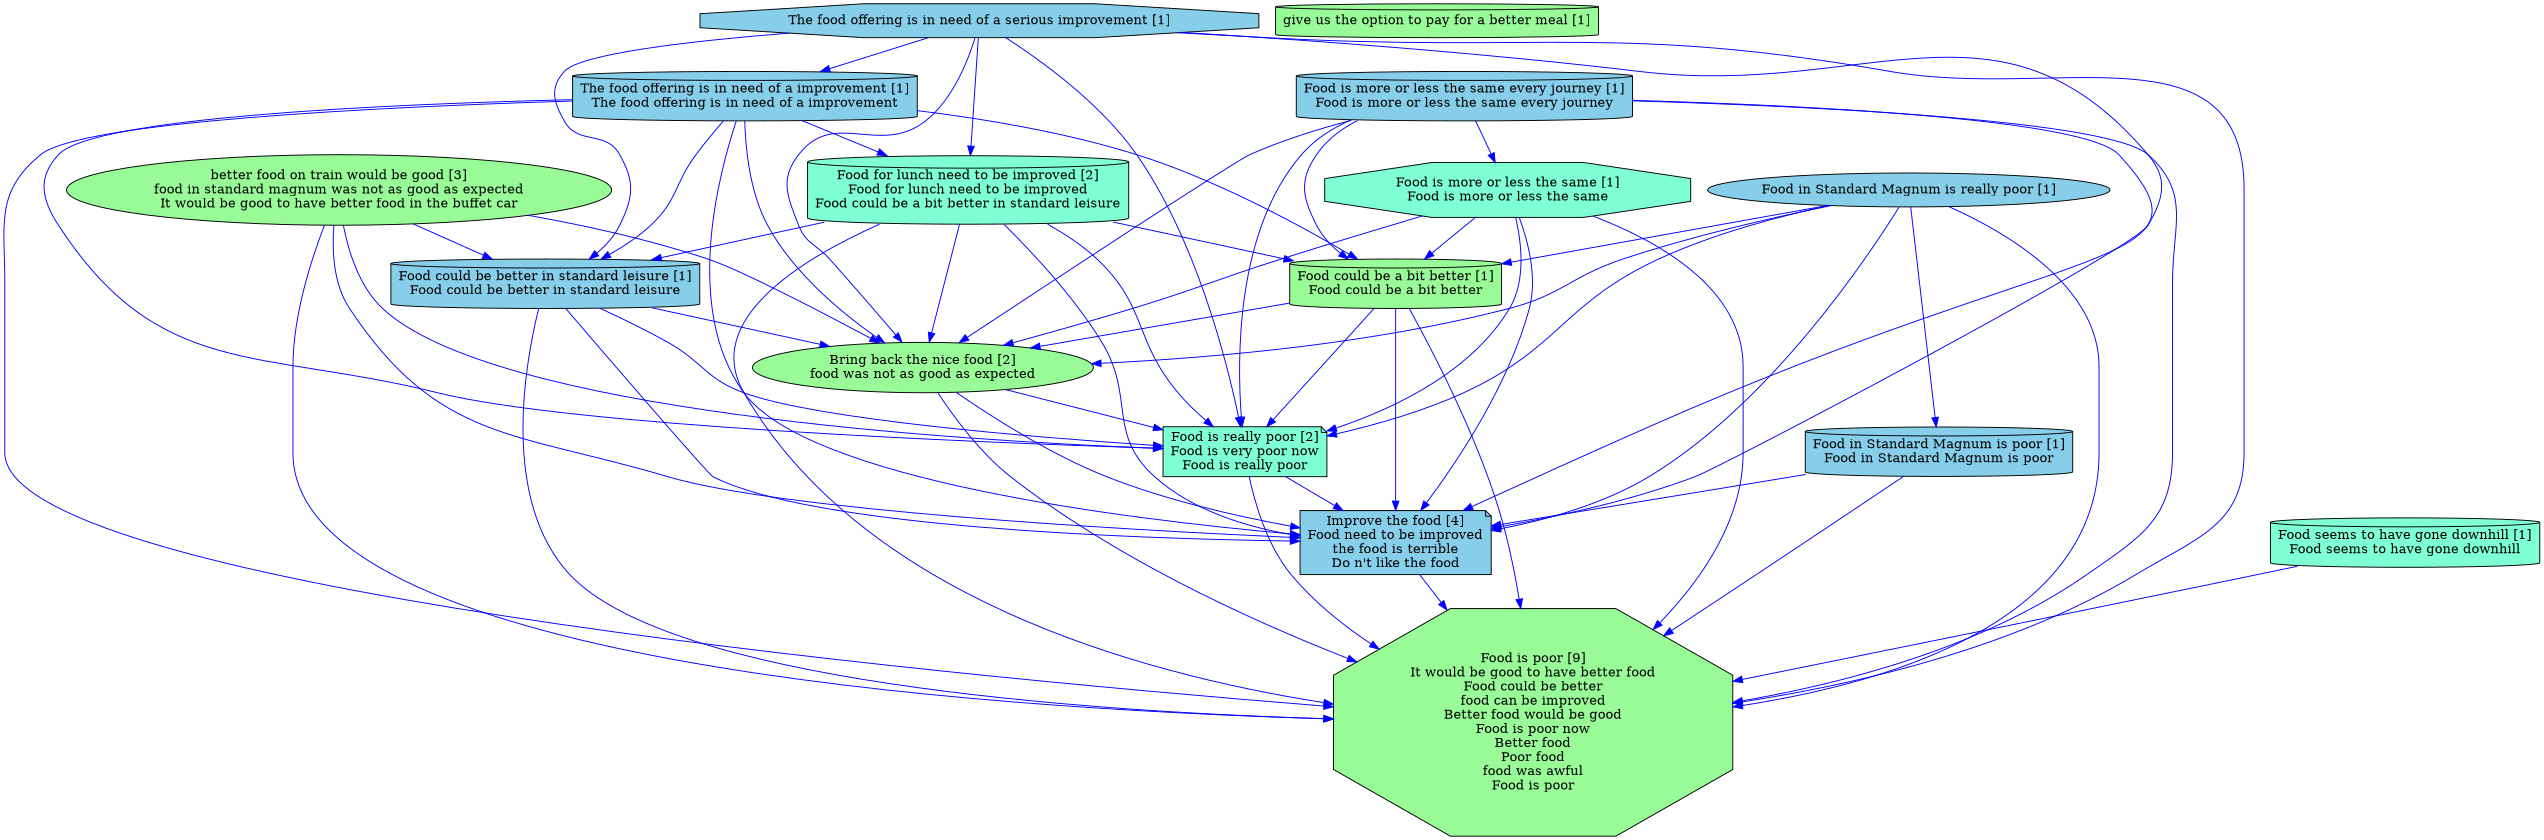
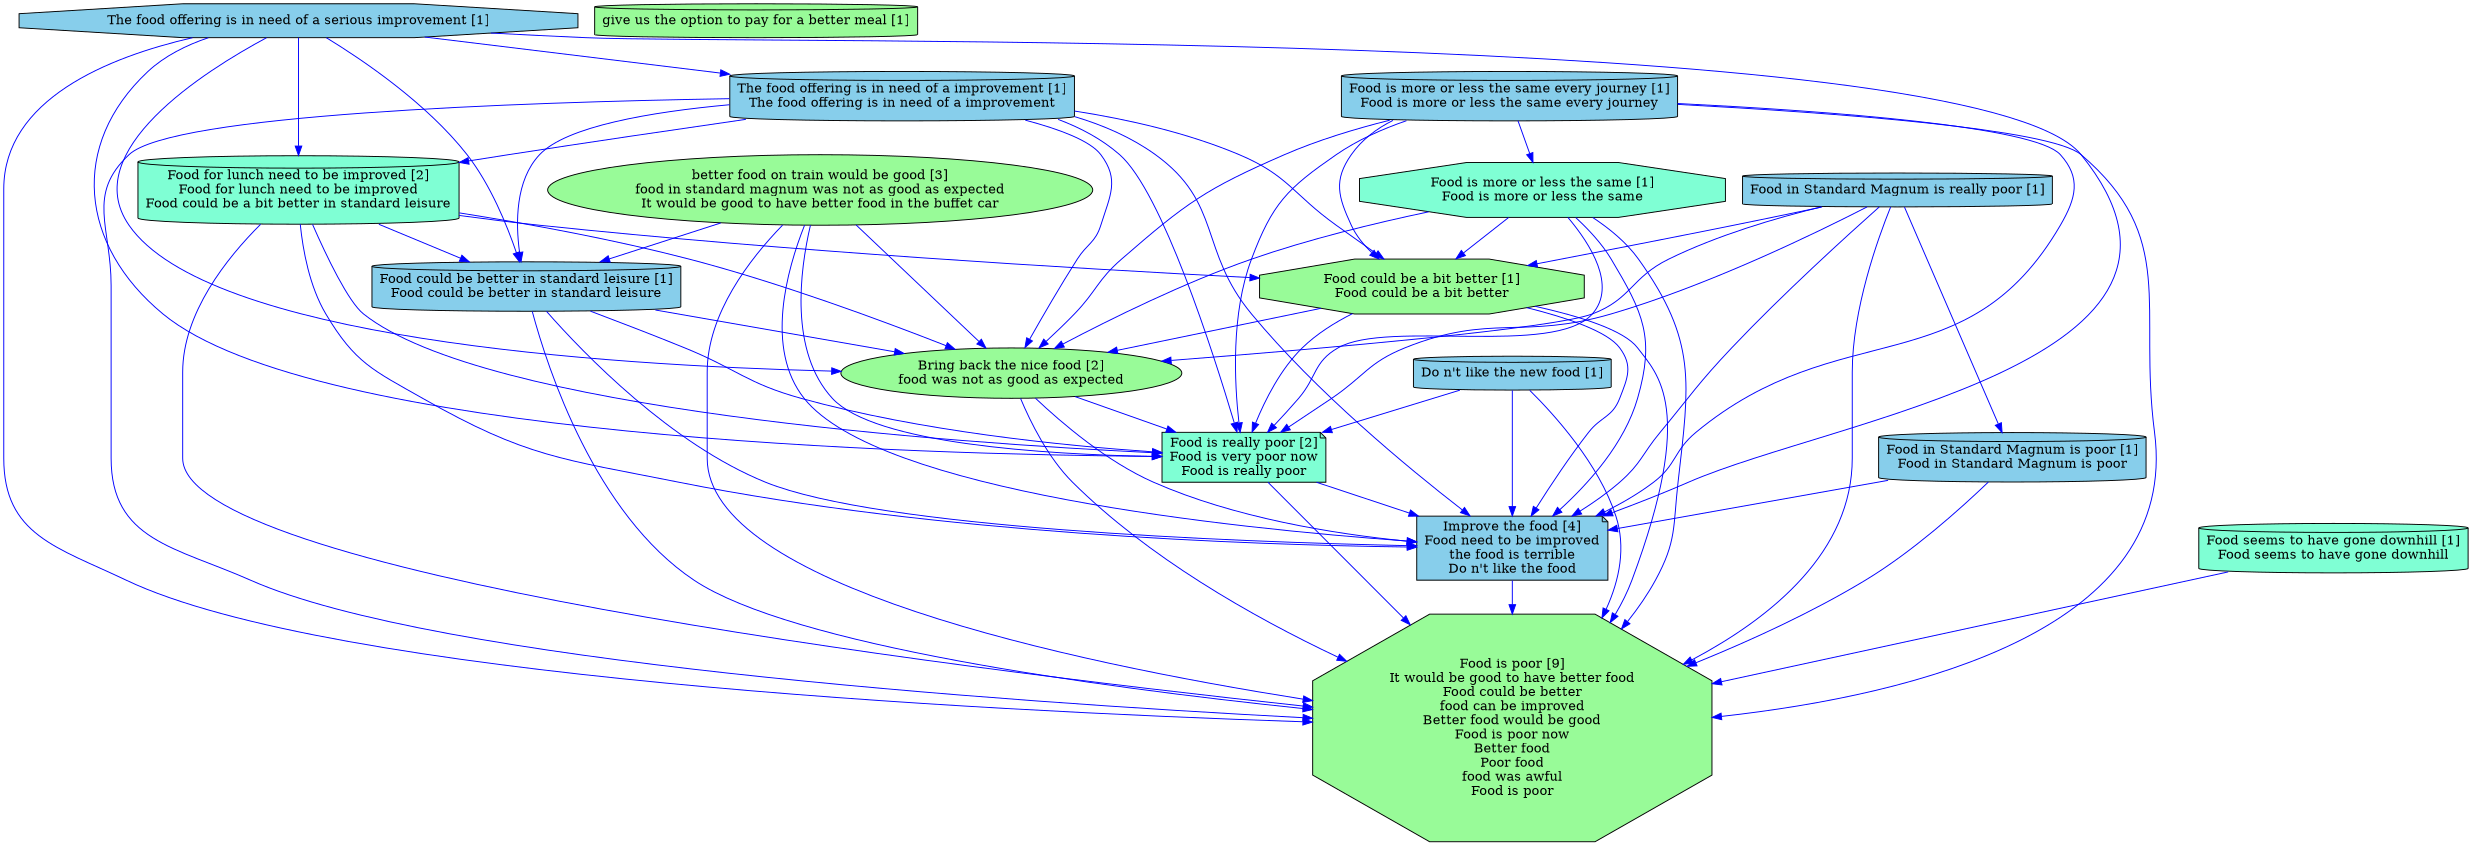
node "Food in Standard Magnum is really poor [1]": shape ellipse -> cylinder
node "Food could be a bit better [1] Food could be a bit better": shape cylinder -> octagon
node "Do n't like the new food [1]": added
